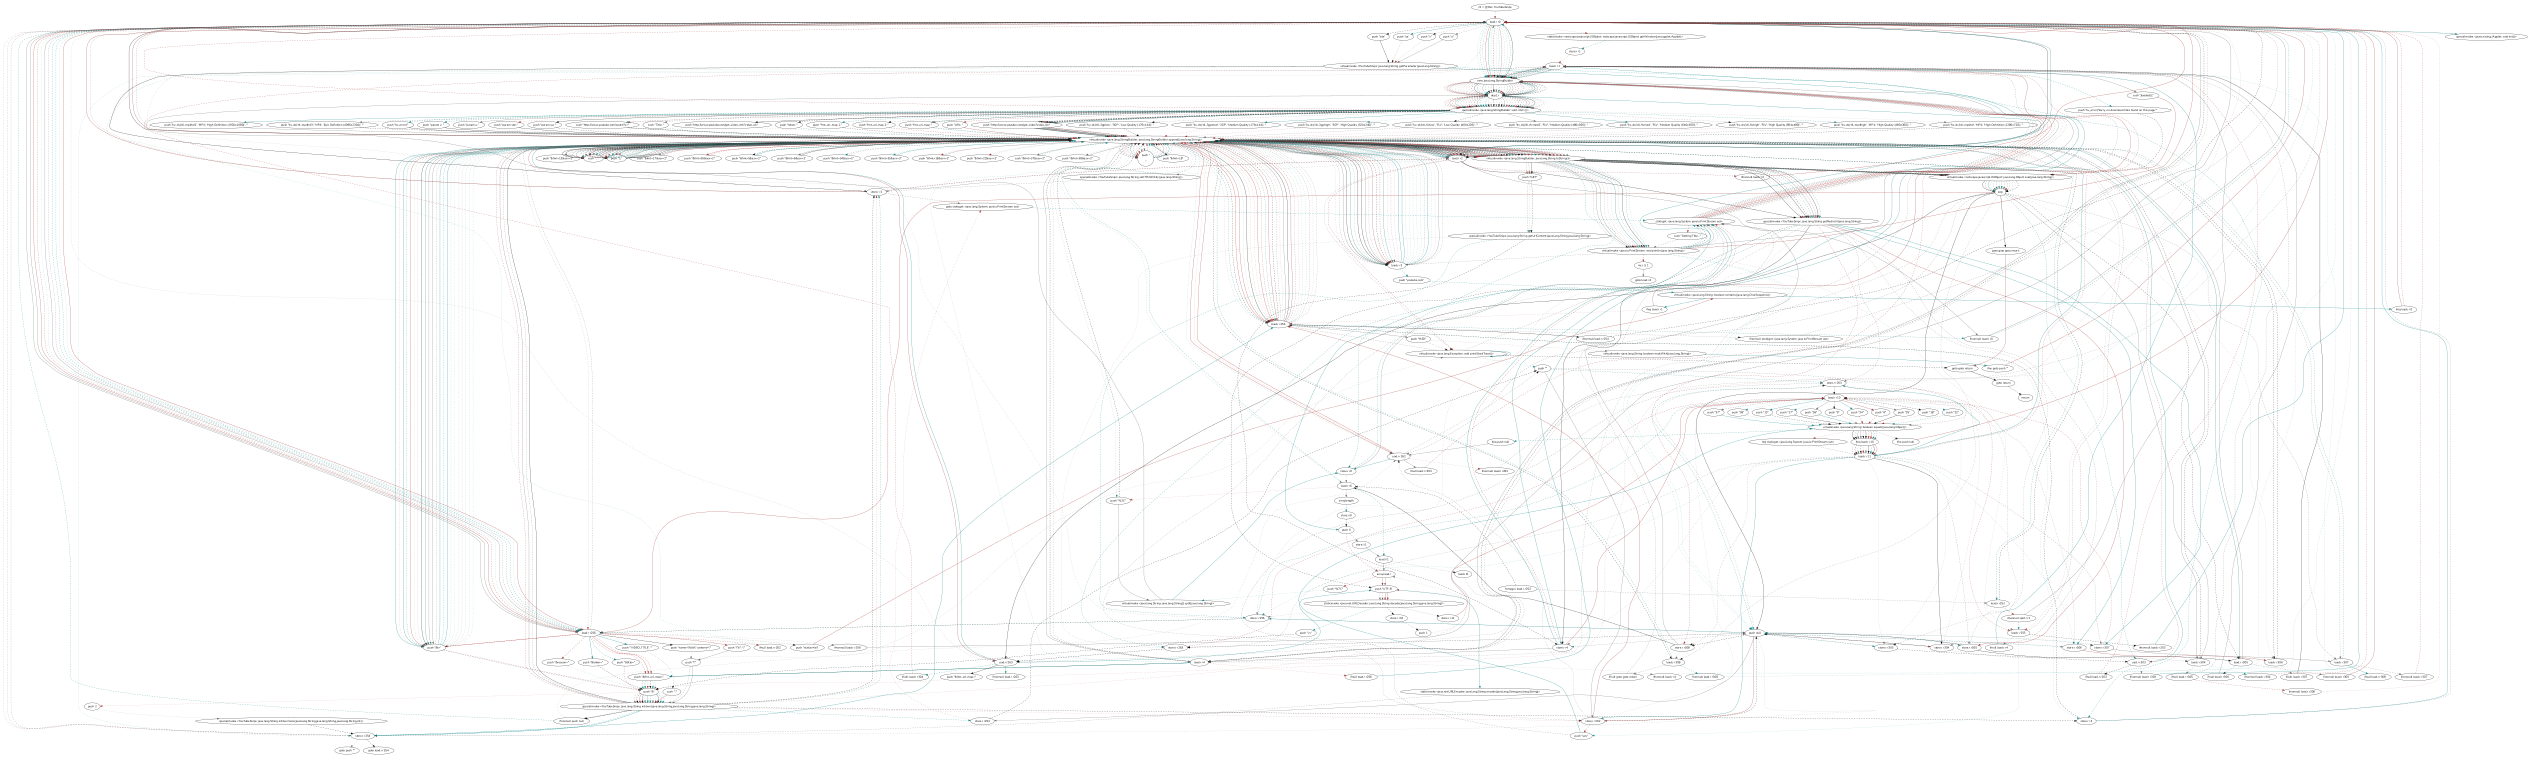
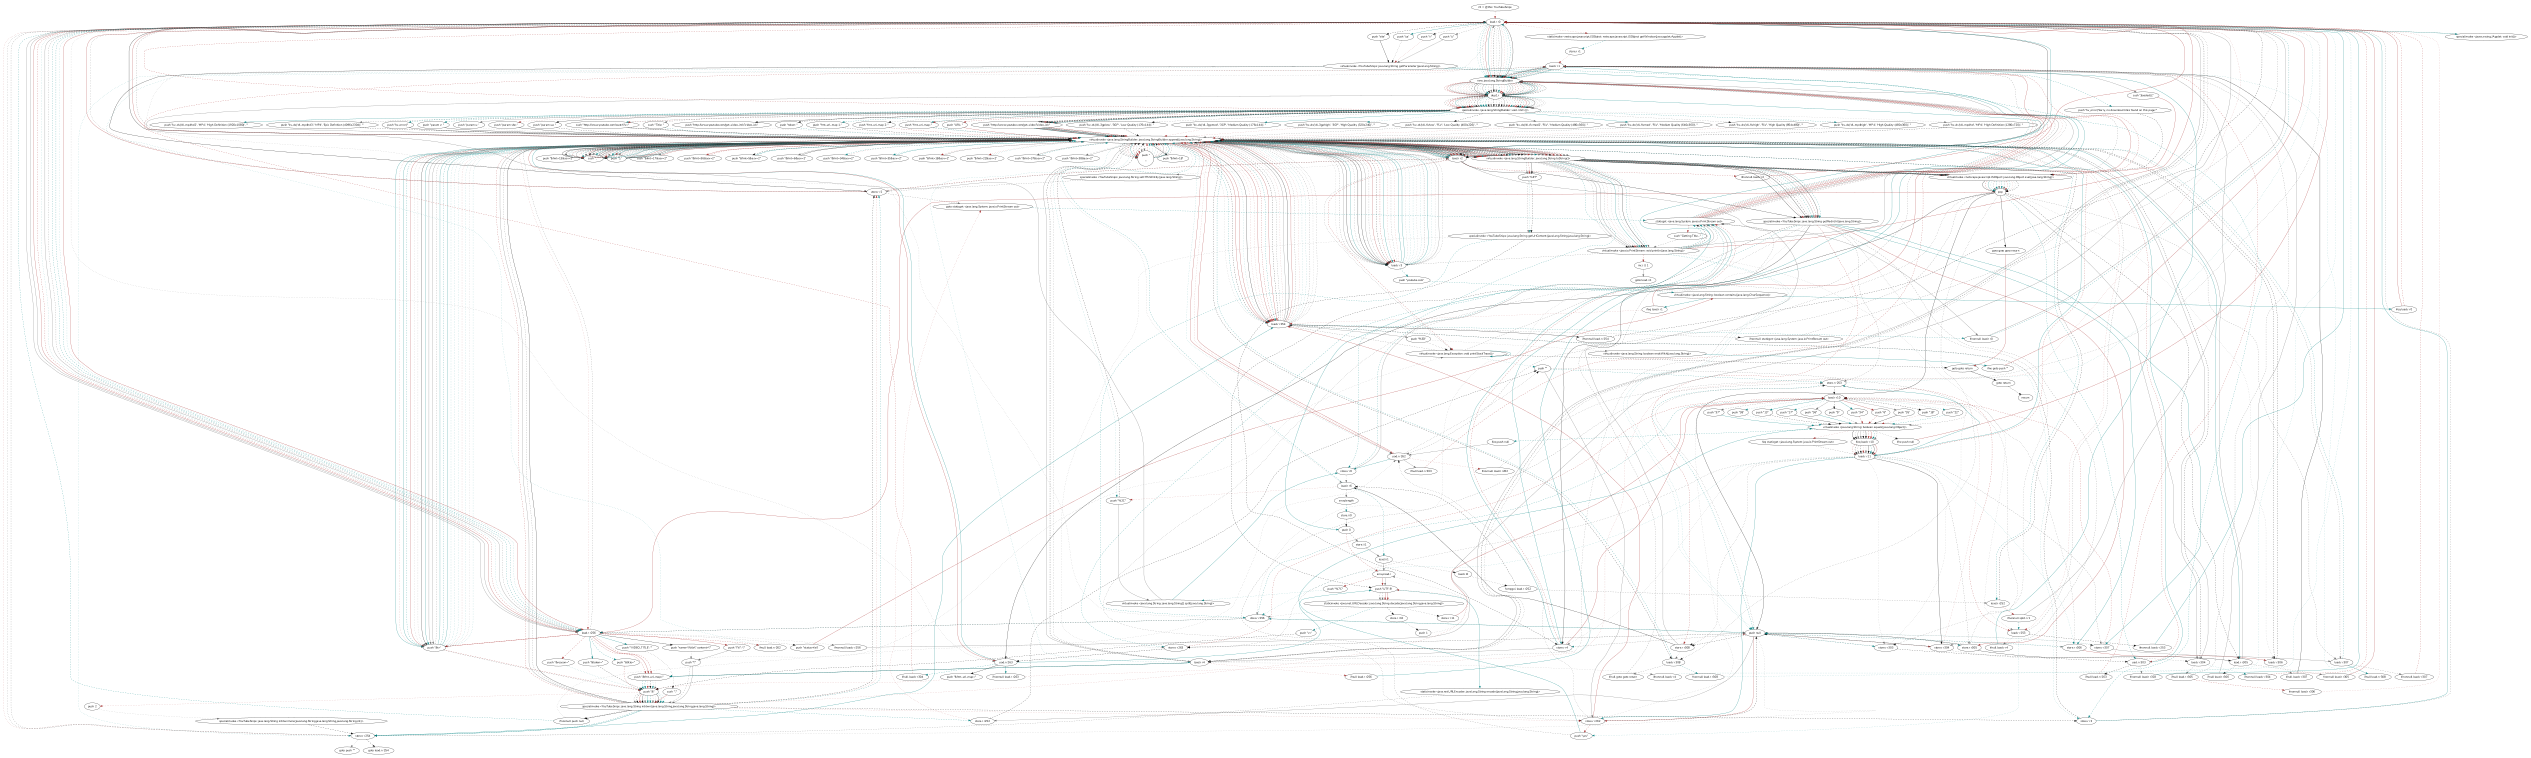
edge "load.i i0" -> "load.r r263": now "load.i i0" -> "ifcmpge.i load.r r252"
